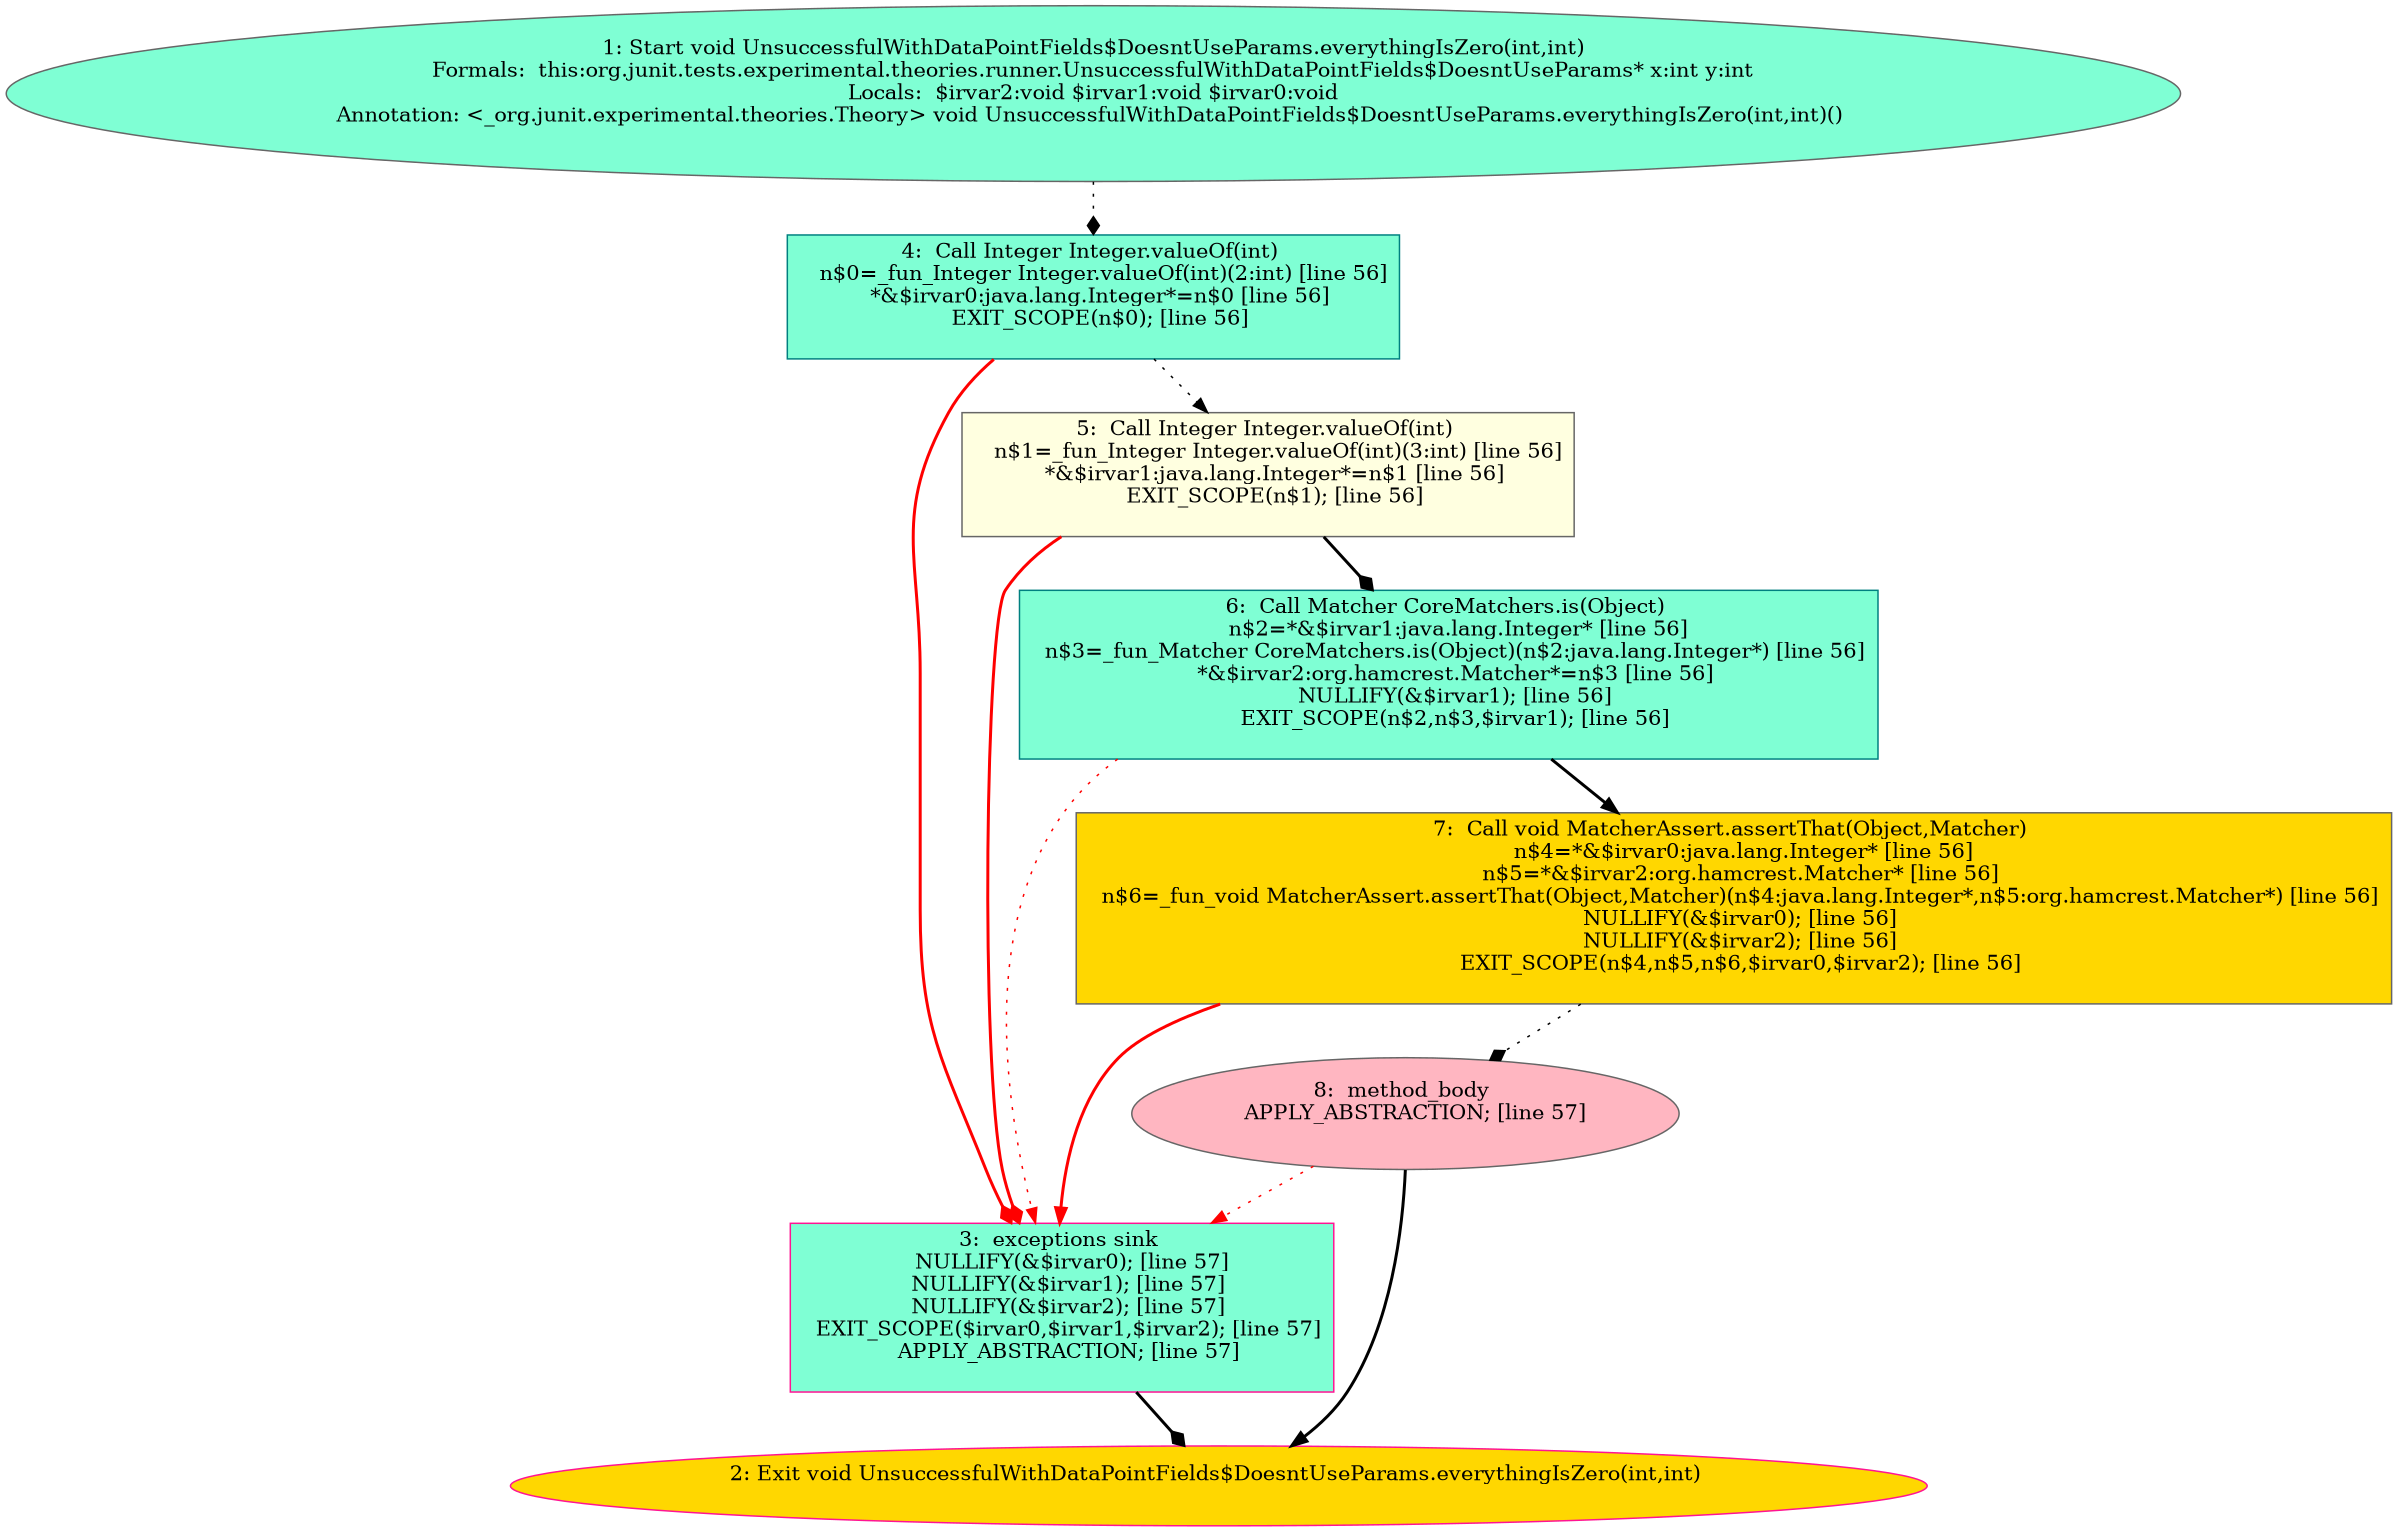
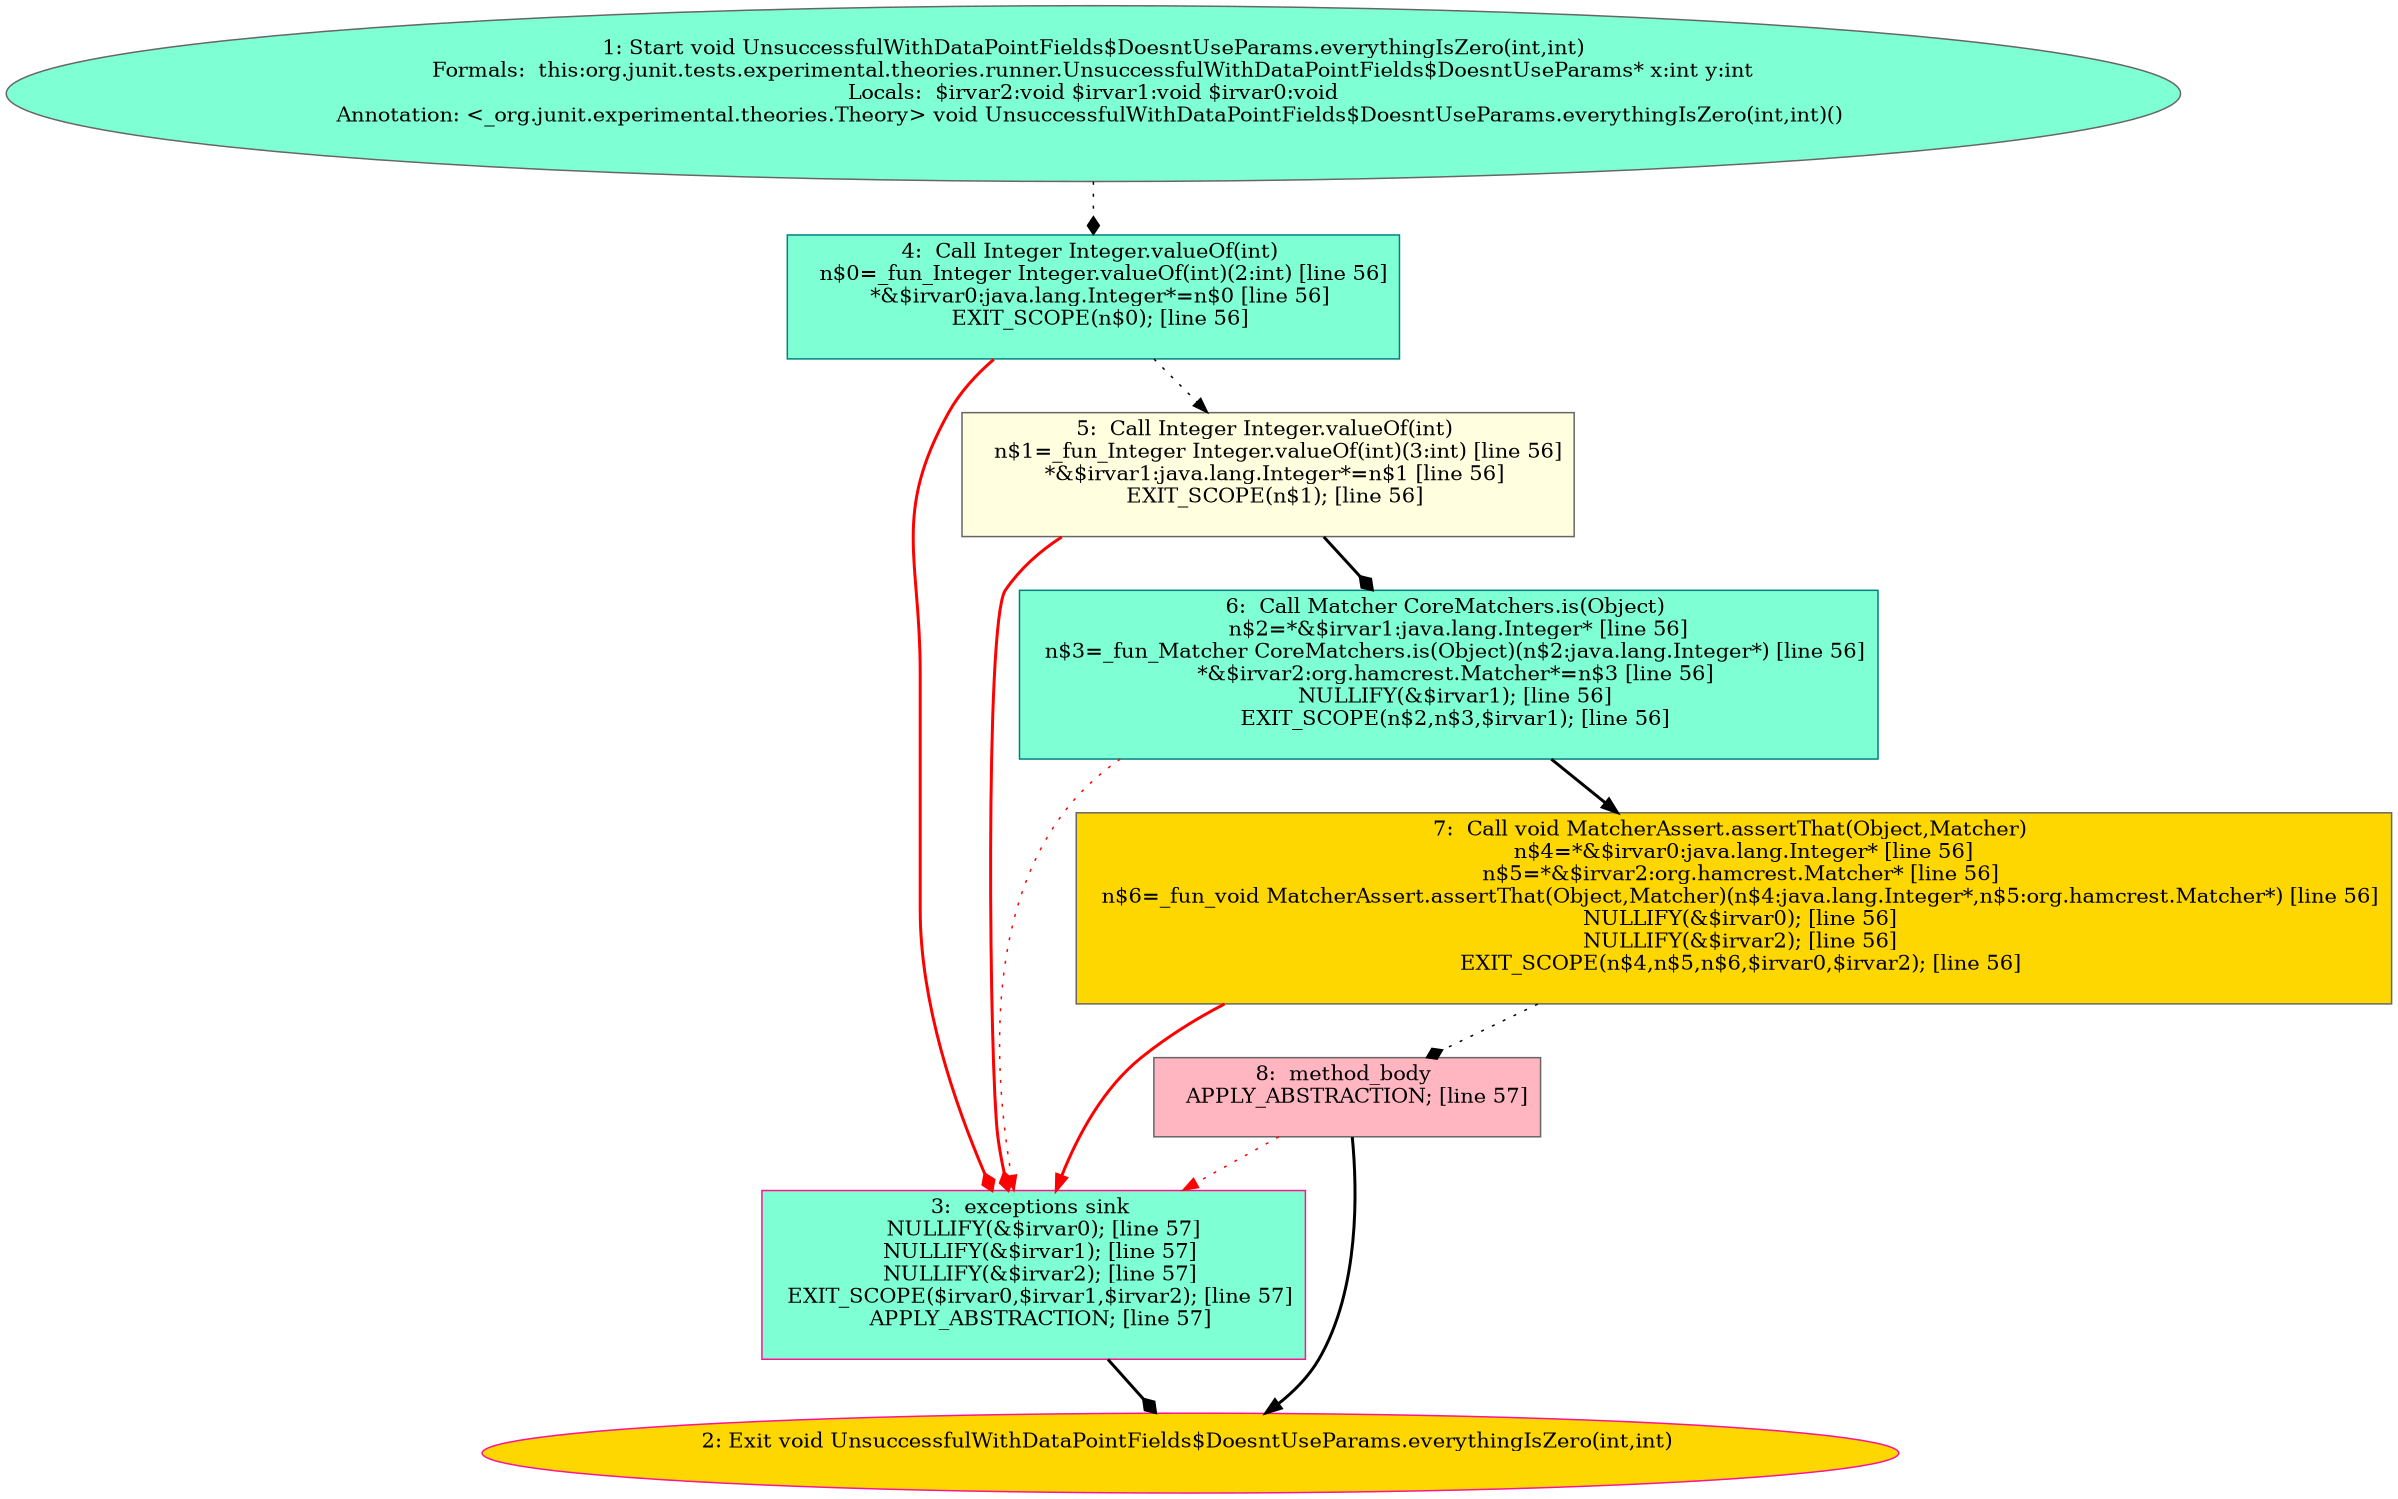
node "8:  method_body APPLY_ABSTRACTION; [line 57]": shape ellipse -> box
